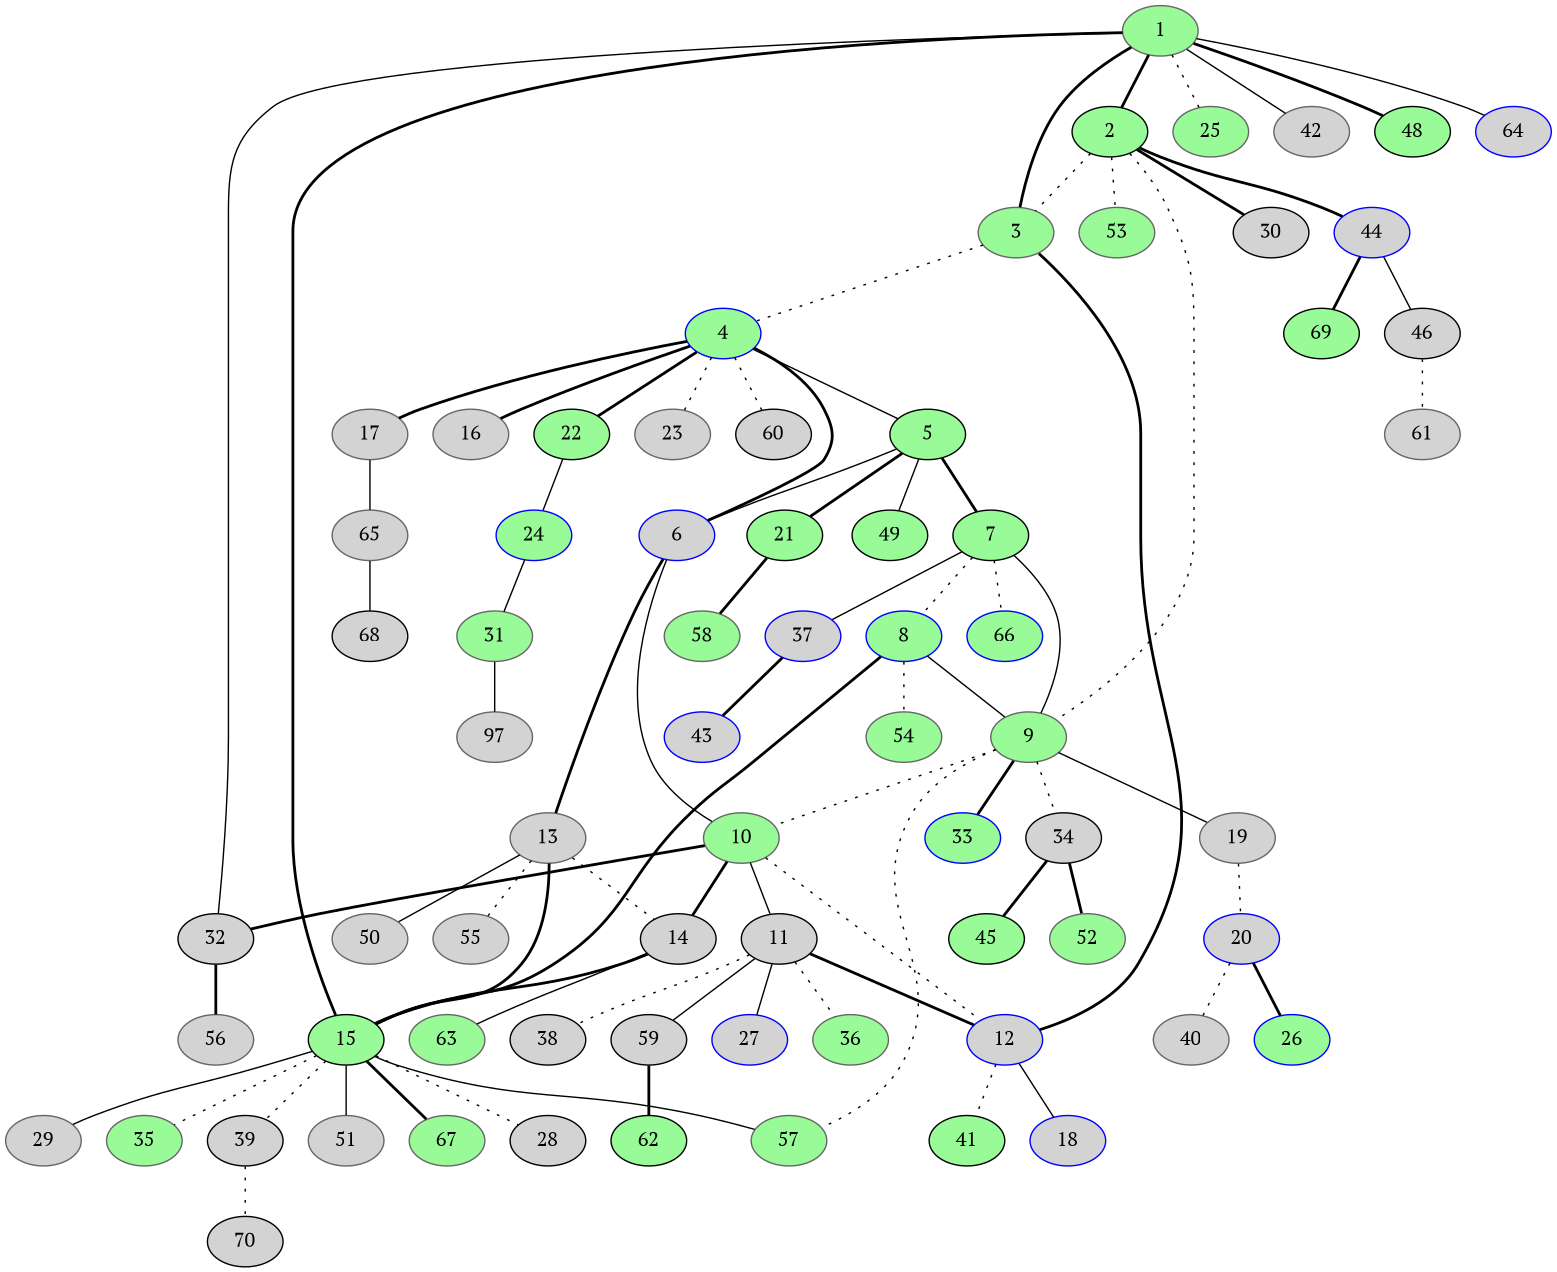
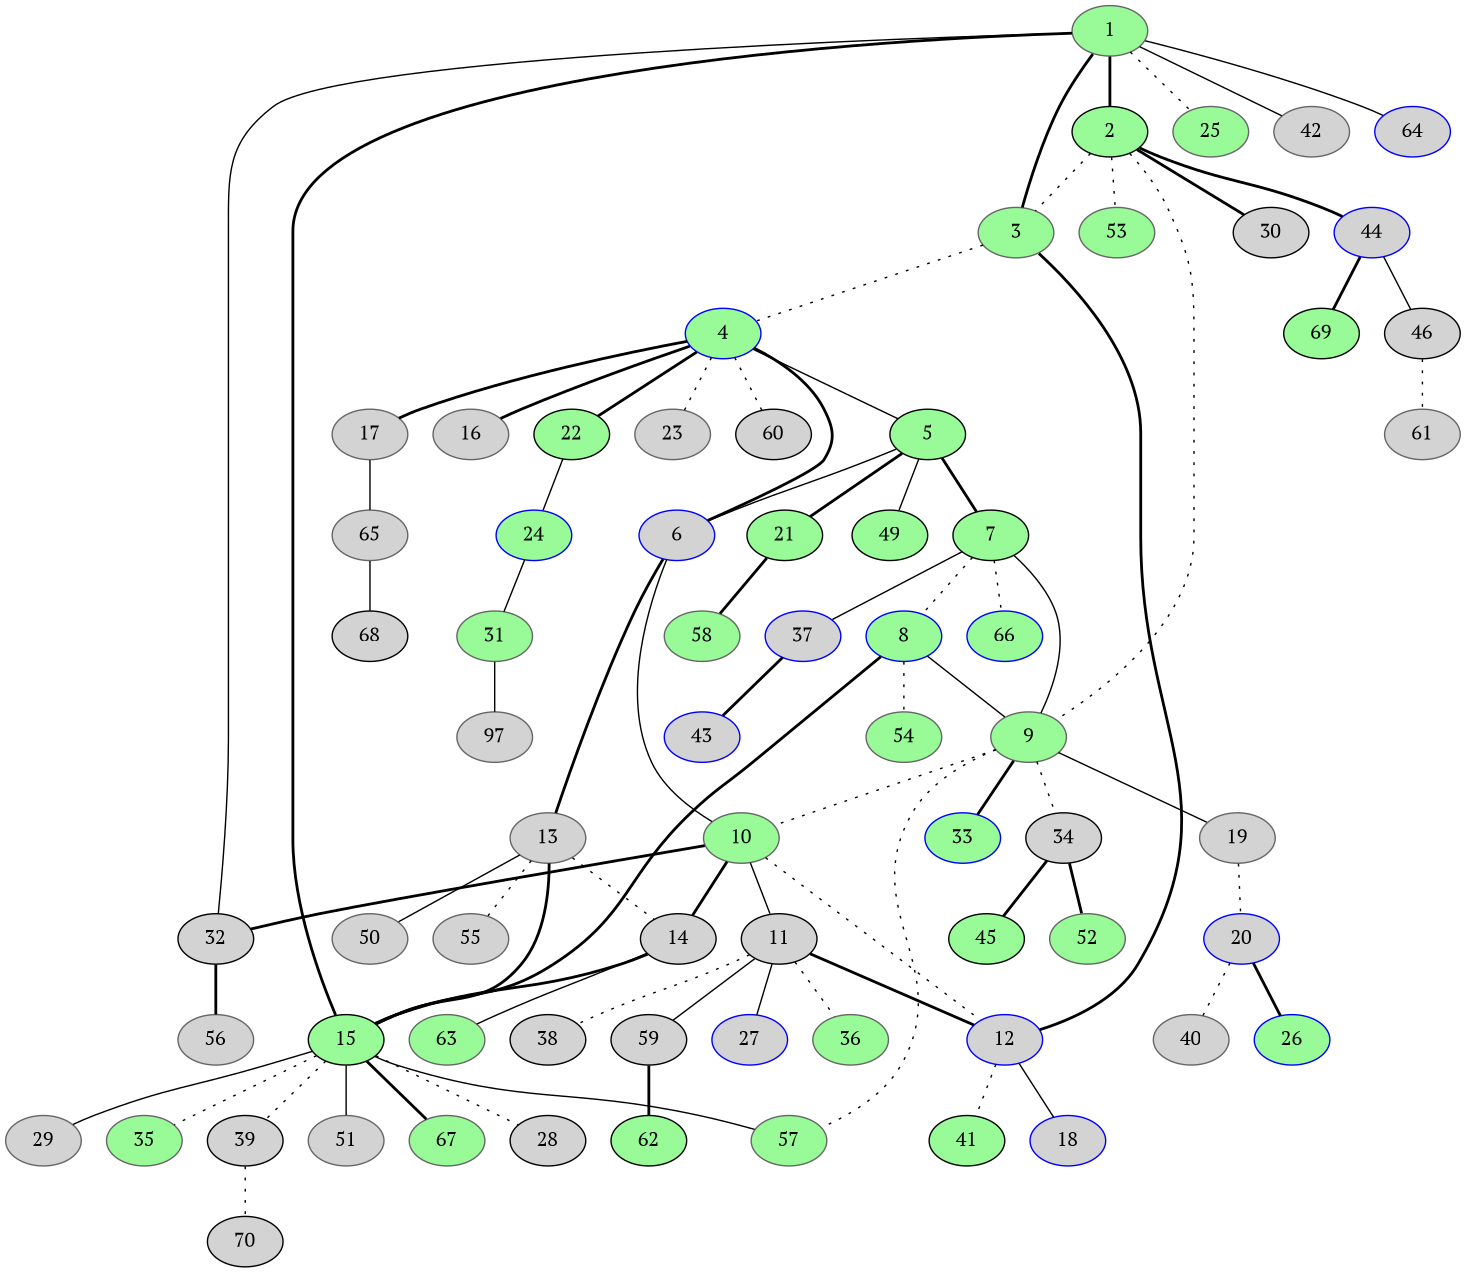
node "48": removed
